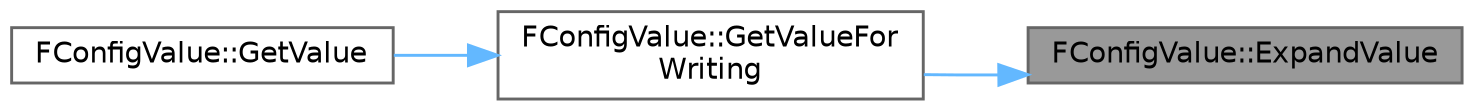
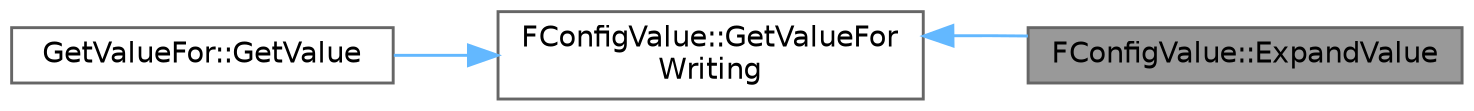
node "FConfigValue::GetValue": label "FConfigValue::GetValue" -> "GetValueFor::GetValue"
edge "FConfigValue::GetValueFor Writing" -> "FConfigValue::ExpandValue": reversed
